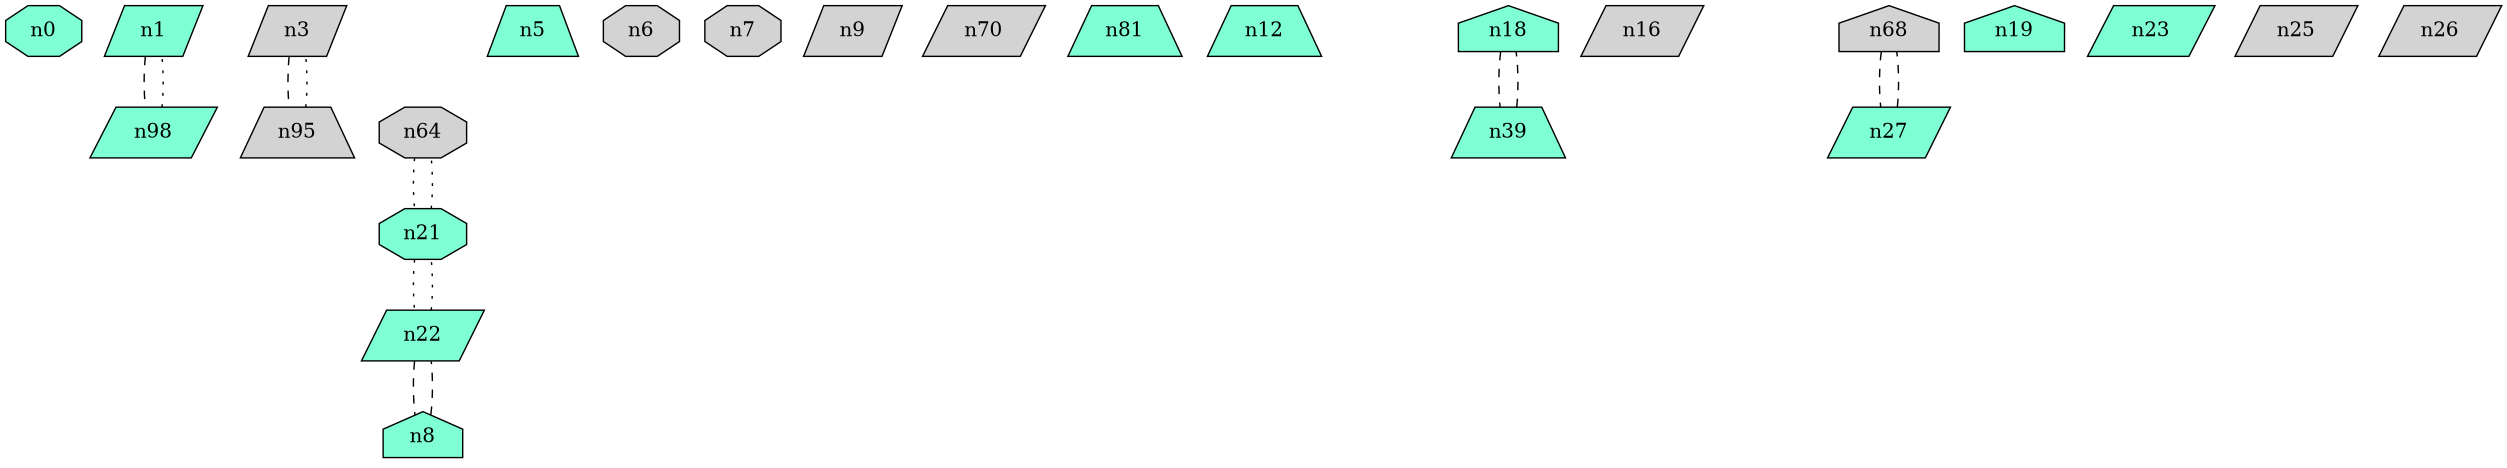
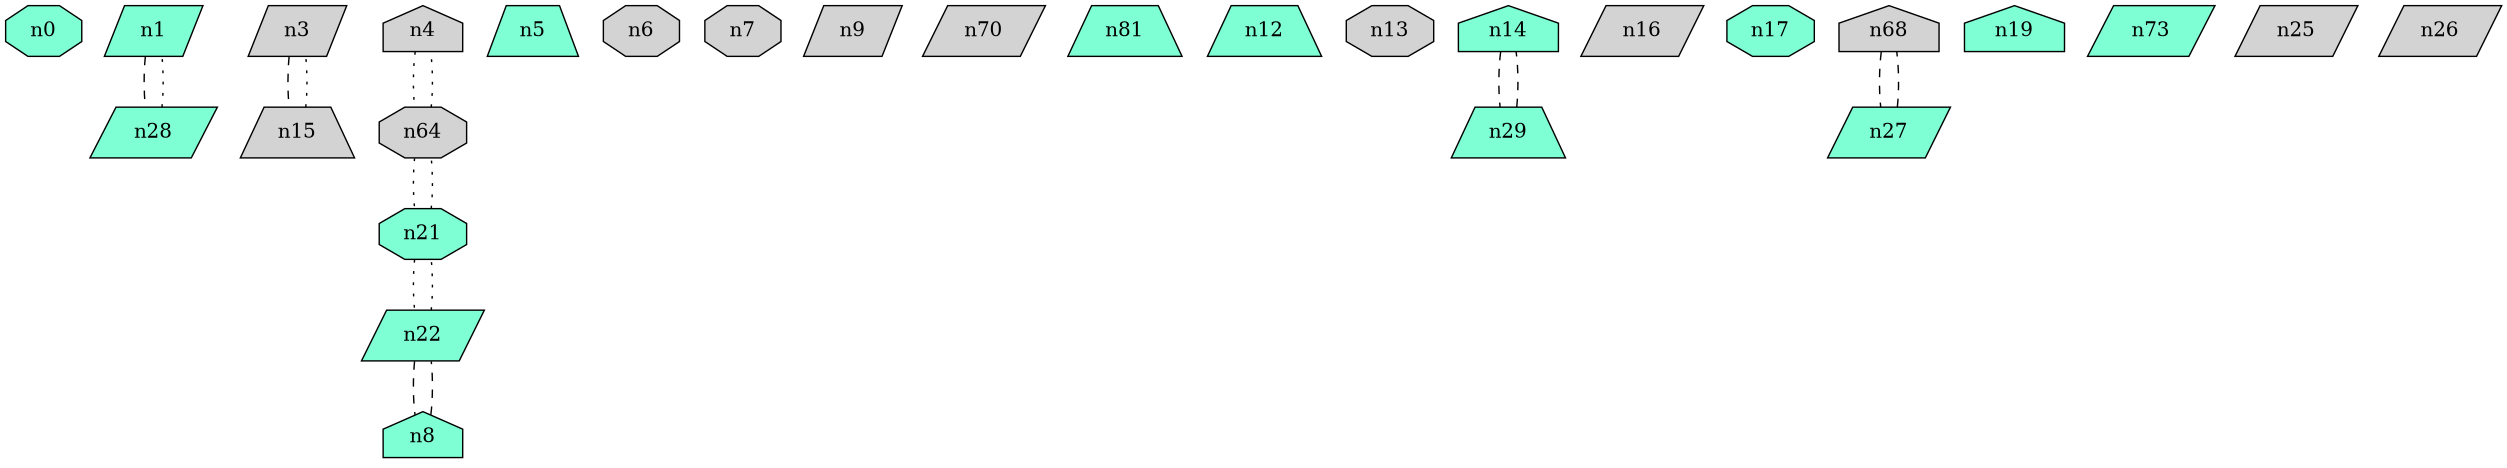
node "n4": added
node "n13": added
node "n18": label "n18" -> "n14"
node "n17": added
node "n23": label "n23" -> "n73"
node "n98": label "n98" -> "n28"
node "n95": label "n95" -> "n15"
node "n39": label "n39" -> "n29"
